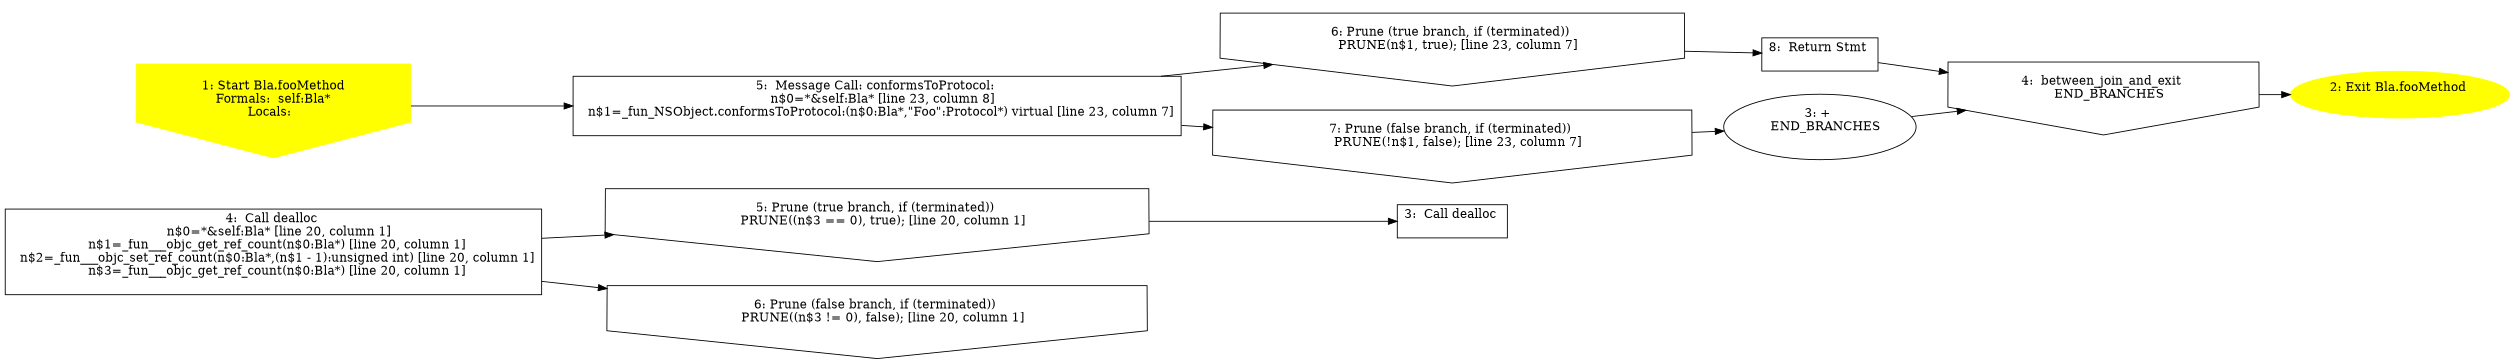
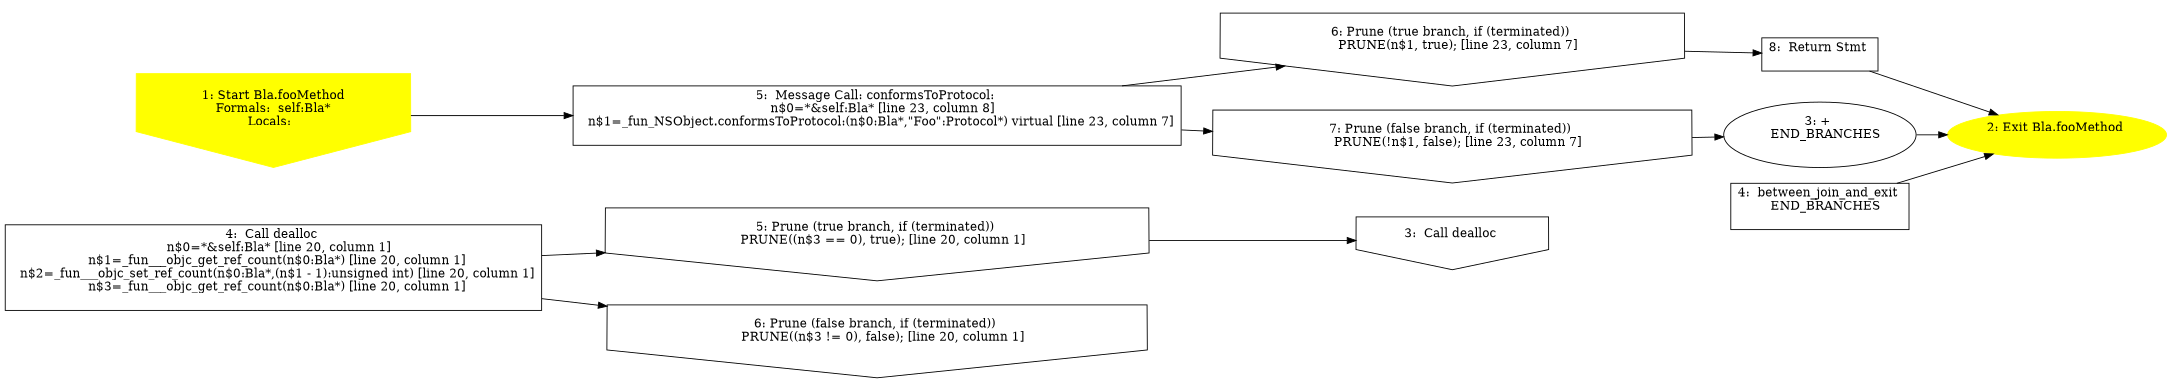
edge "8:  Return Stmt" -> "4:  between_join_and_exit END_BRANCHES": now "8:  Return Stmt" -> "2: Exit Bla.fooMethod"
node "4:  between_join_and_exit END_BRANCHES": shape invhouse -> box
edge "3: + END_BRANCHES" -> "4:  between_join_and_exit END_BRANCHES": now "3: + END_BRANCHES" -> "2: Exit Bla.fooMethod"
node "3:  Call dealloc": shape box -> invhouse
